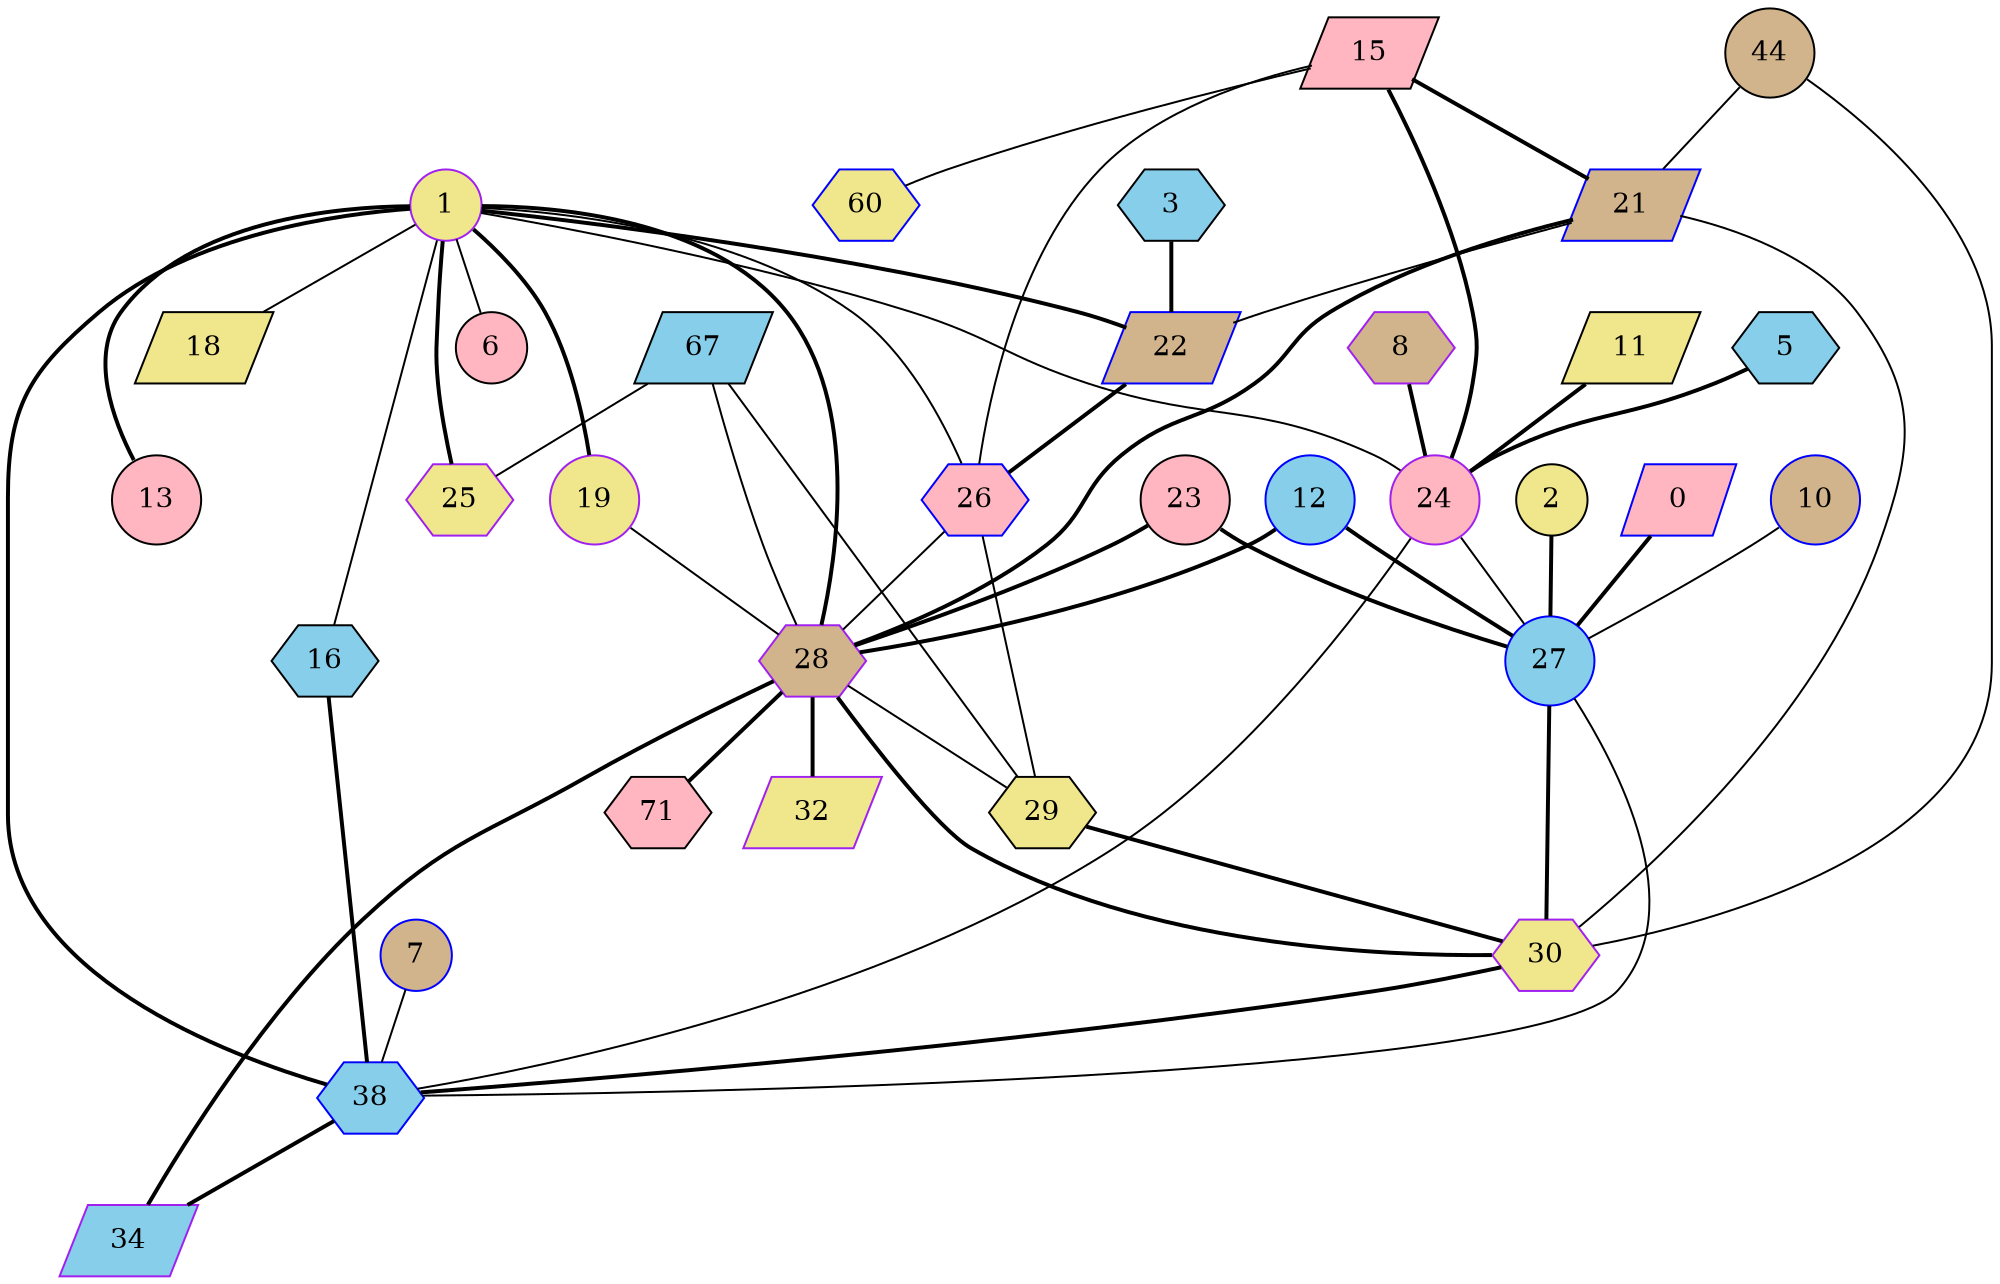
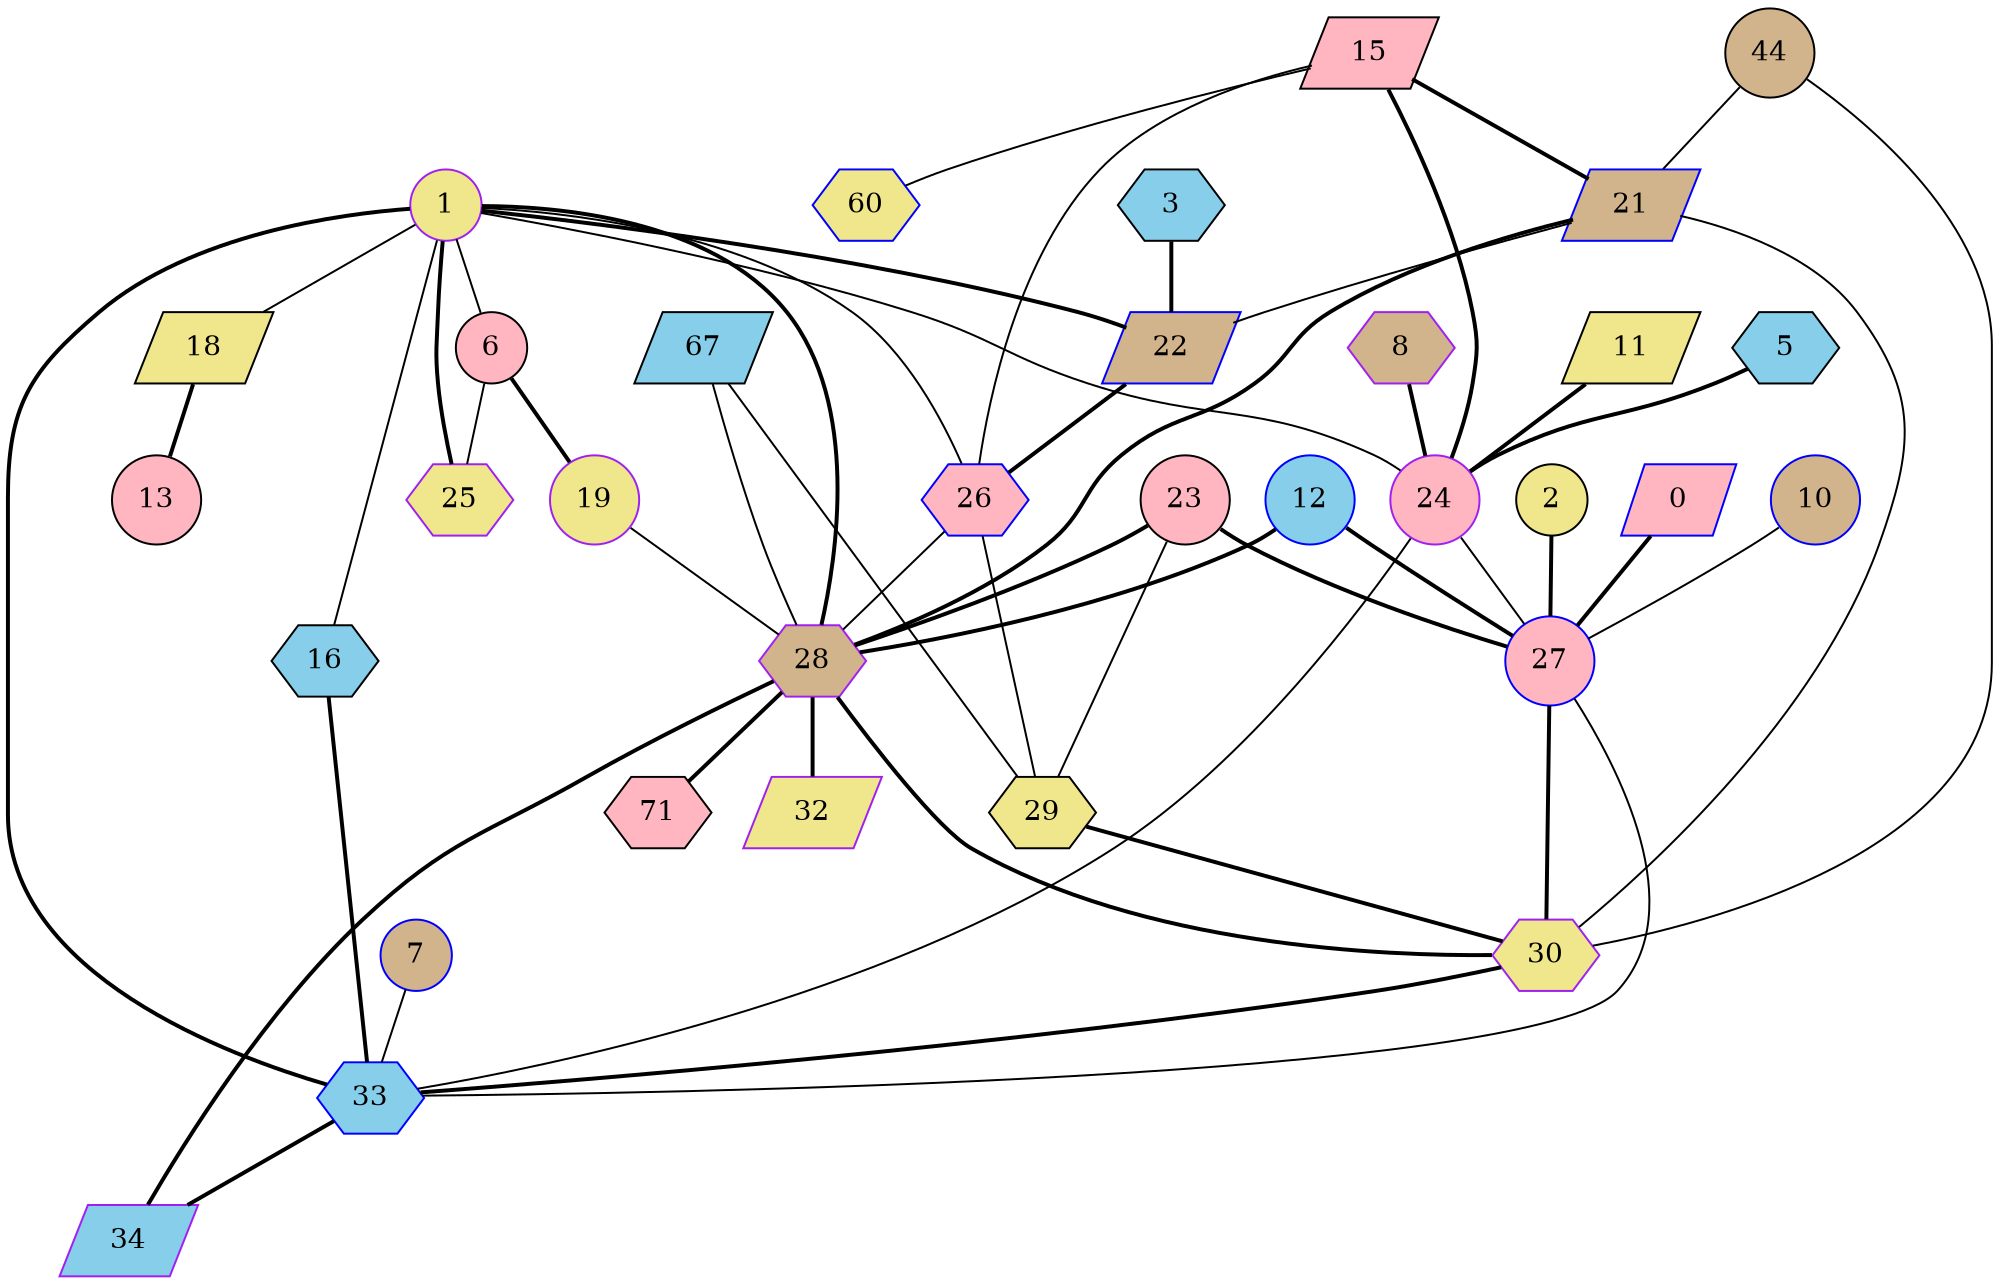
edge "1" -- "13": now "18" -- "13"
edge "1" -- "19": now "6" -- "19"
edge "67" -- "25": now "6" -- "25"
node "27": fillcolor skyblue -> lightpink
edge "28" -- "29": now "23" -- "29"
node "38": label "38" -> "33"
